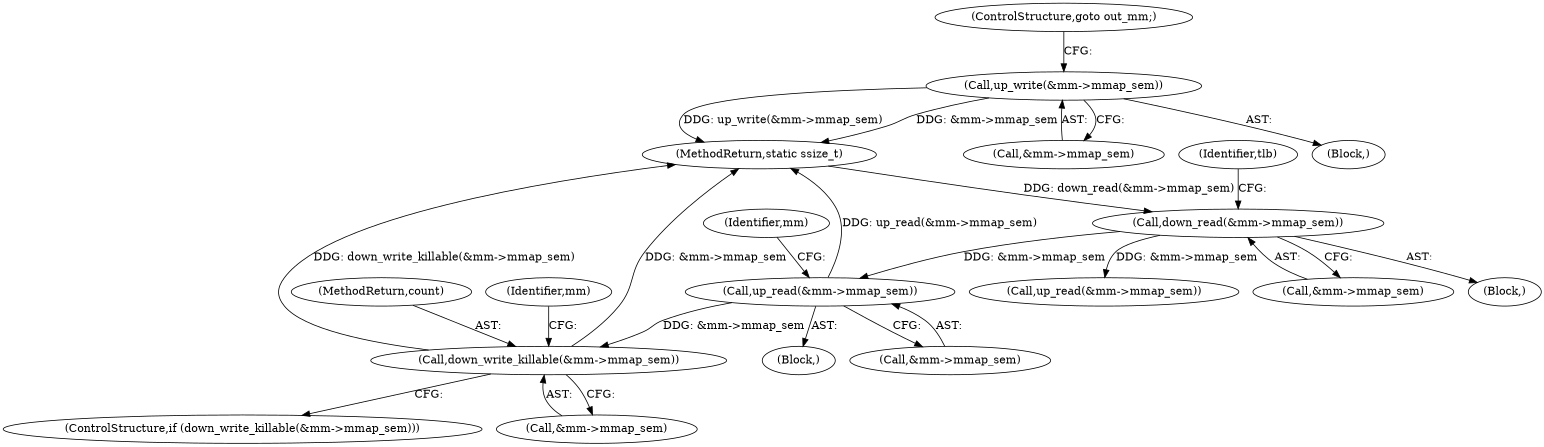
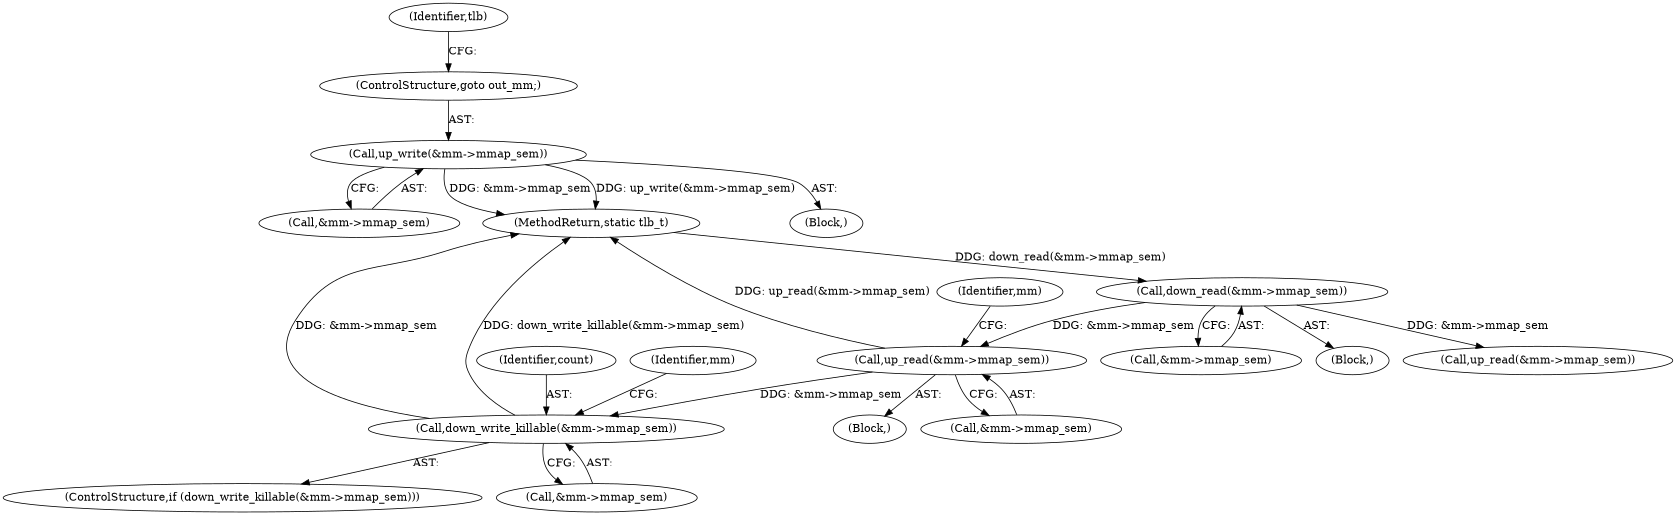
edge "(ControlStructure,goto out_mm;)" -> "(Call,up_write(&mm->mmap_sem))": label "CFG: " -> "AST: "
node "(MethodReturn,static ssize_t)": label "(MethodReturn,static ssize_t)" -> "(MethodReturn,static tlb_t)"
edge "(Identifier,tlb)" -> "(Call,down_read(&mm->mmap_sem))": now "(Identifier,tlb)" -> "(ControlStructure,goto out_mm;)"
node "(MethodReturn,count)": label "(MethodReturn,count)" -> "(Identifier,count)"
edge "(Call,down_write_killable(&mm->mmap_sem))" -> "(ControlStructure,if (down_write_killable(&mm->mmap_sem)))": label "CFG: " -> "AST: "
